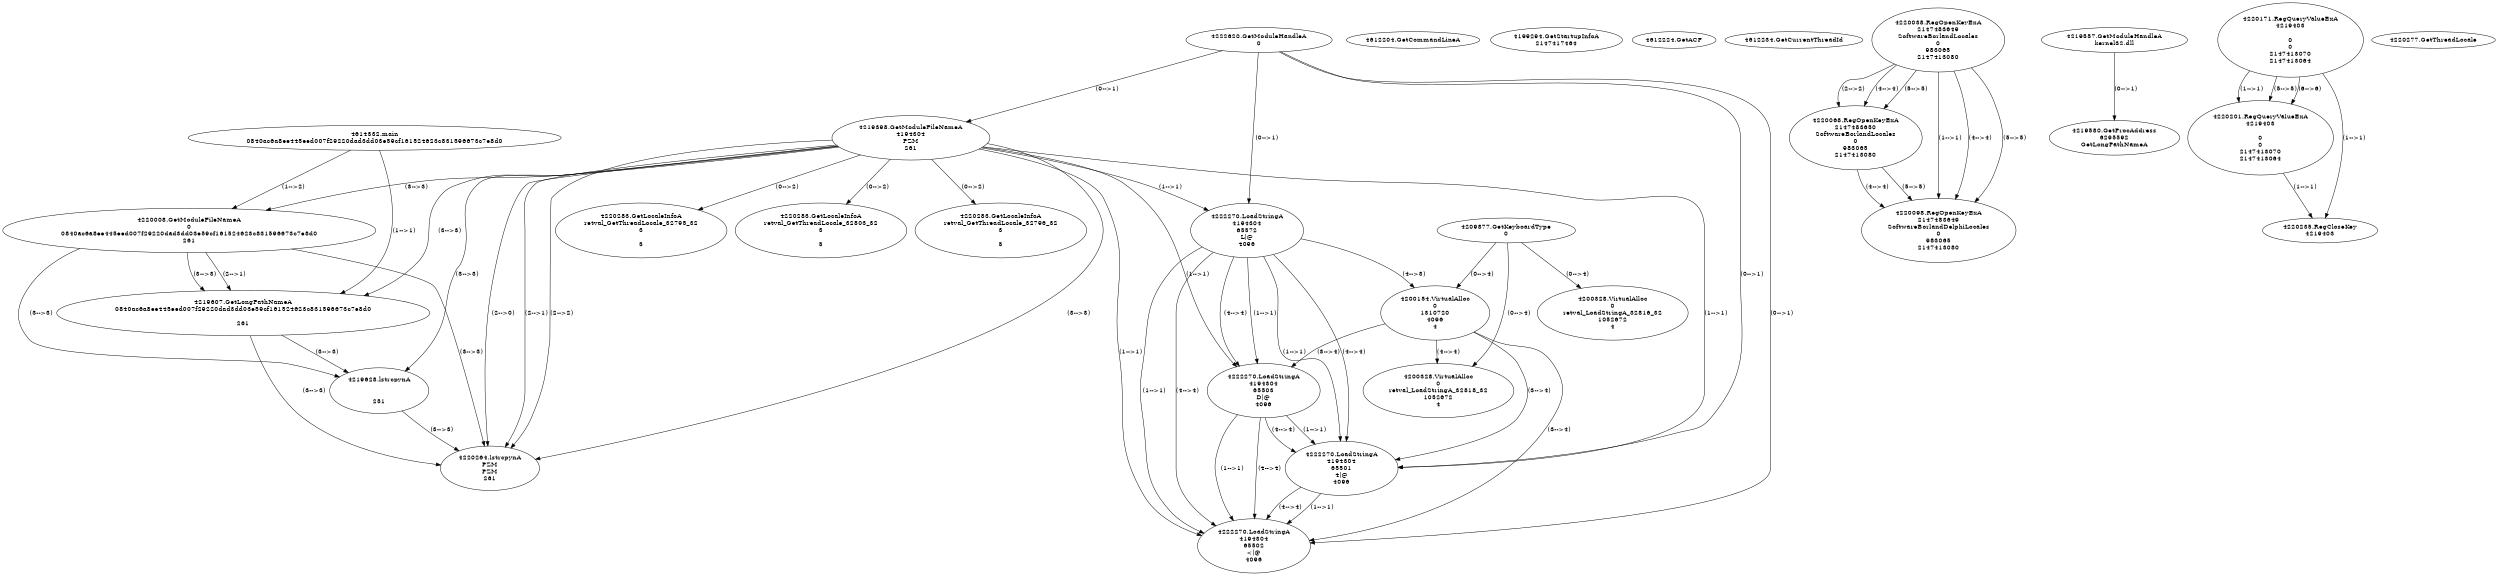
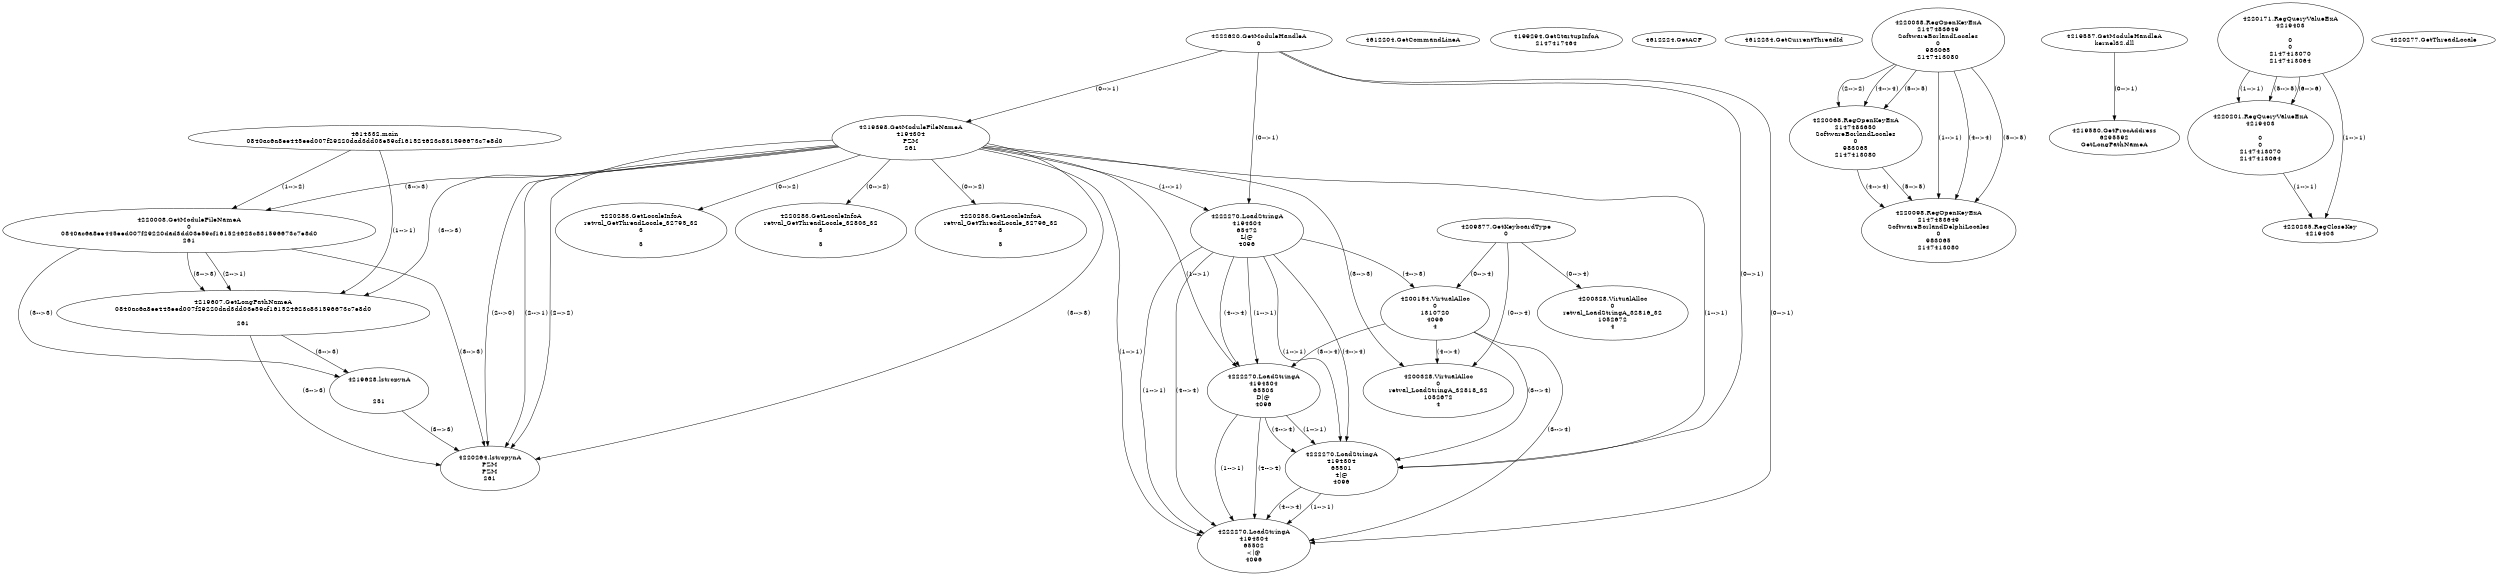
edge "4219398.GetModuleFileNameA 4194304 PZM 261" -> "4219628.lstrcpynA 251": now "4219398.GetModuleFileNameA 4194304 PZM 261" -> "4200328.VirtualAlloc 0 retval_LoadStringA_32818_32 1052672 4"
node "4222270.LoadStringA 4194304 65572 L|@ 4096": label "4222270.LoadStringA 4194304 65572 L|@ 4096" -> "4222270.LoadStringA 4194304 65472 L|@ 4096"
